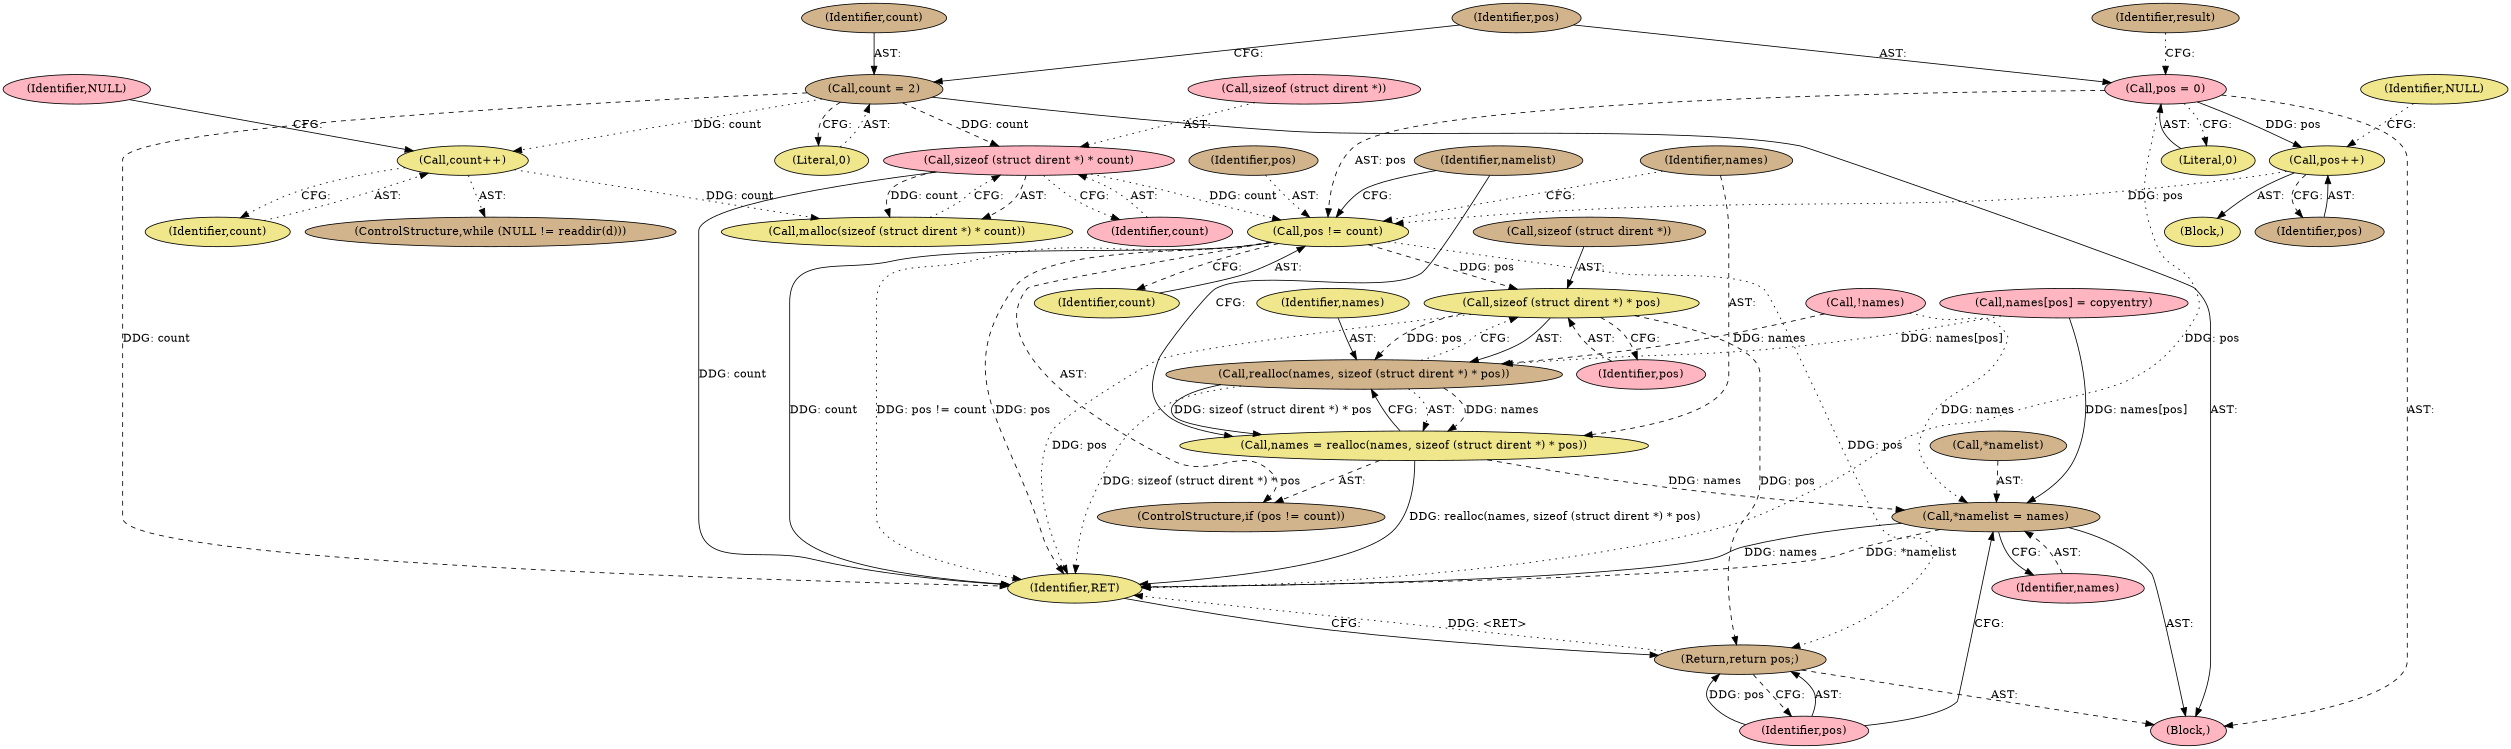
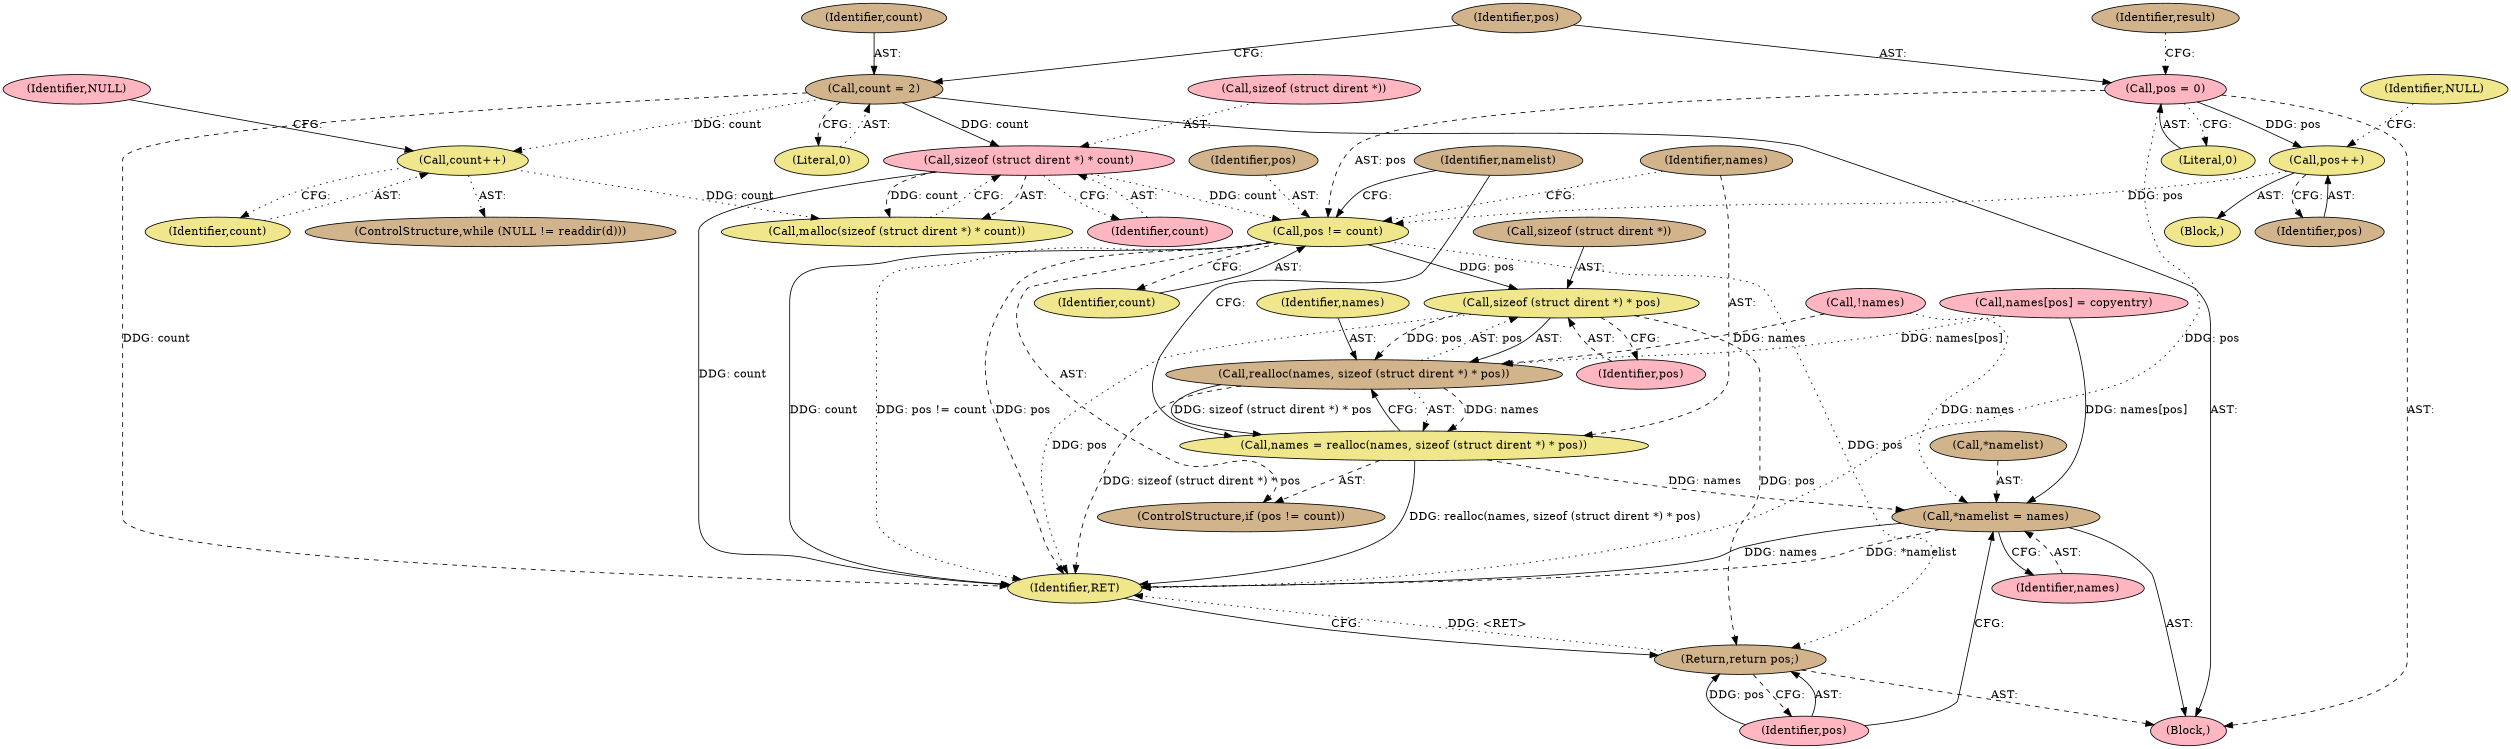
edge "(Call,count = 2)" -> "(Call,sizeof (struct dirent *) * count)": style dashed -> solid
edge "(Call,pos != count)" -> "(Call,sizeof (struct dirent *) * pos)": style dashed -> solid
edge "(Call,realloc(names, sizeof (struct dirent *) * pos))" -> "(Call,sizeof (struct dirent *) * pos)": label "CFG: " -> "AST: pos"
edge "(Call,realloc(names, sizeof (struct dirent *) * pos))" -> "(Identifier,RET)": style dotted -> dashed
